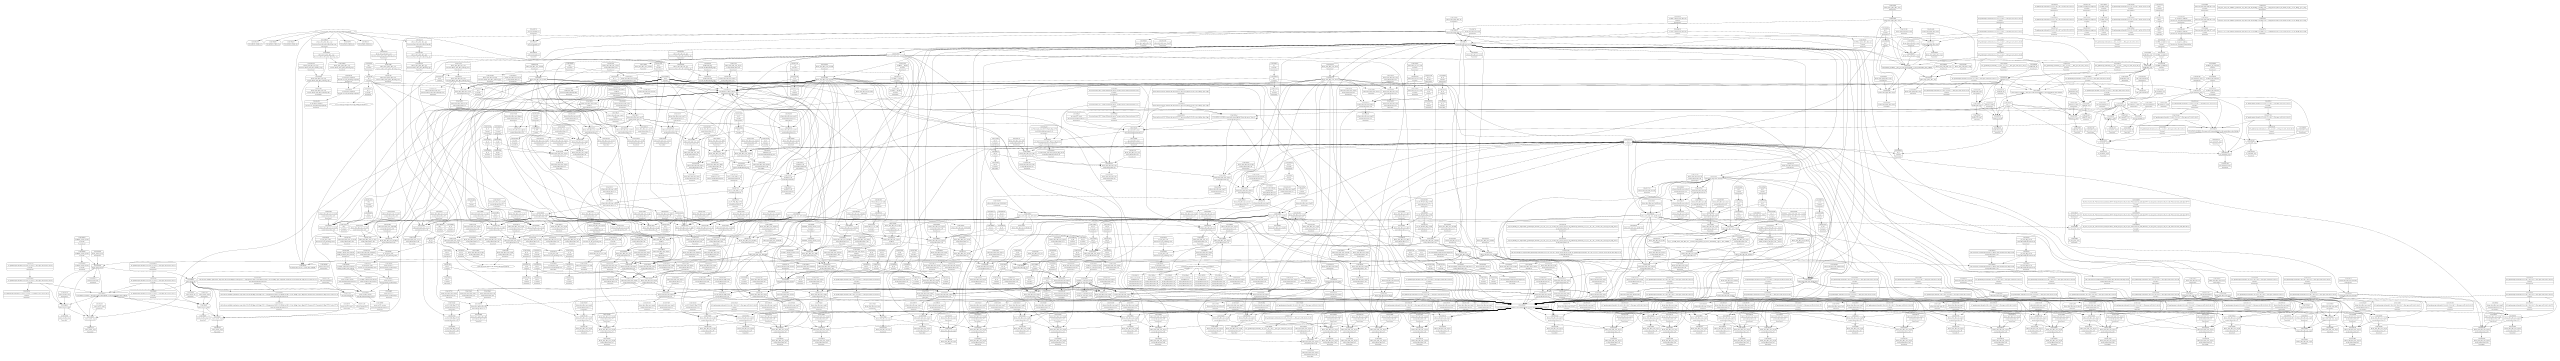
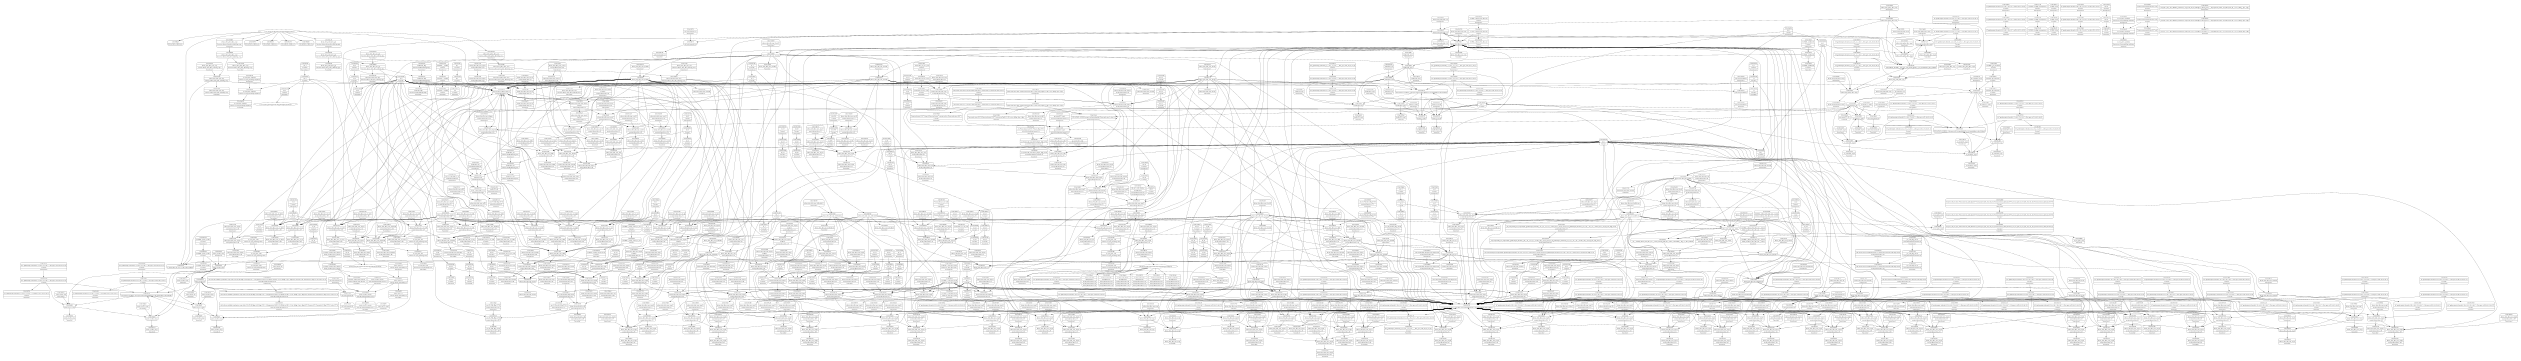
node "CE0x531be30": added
